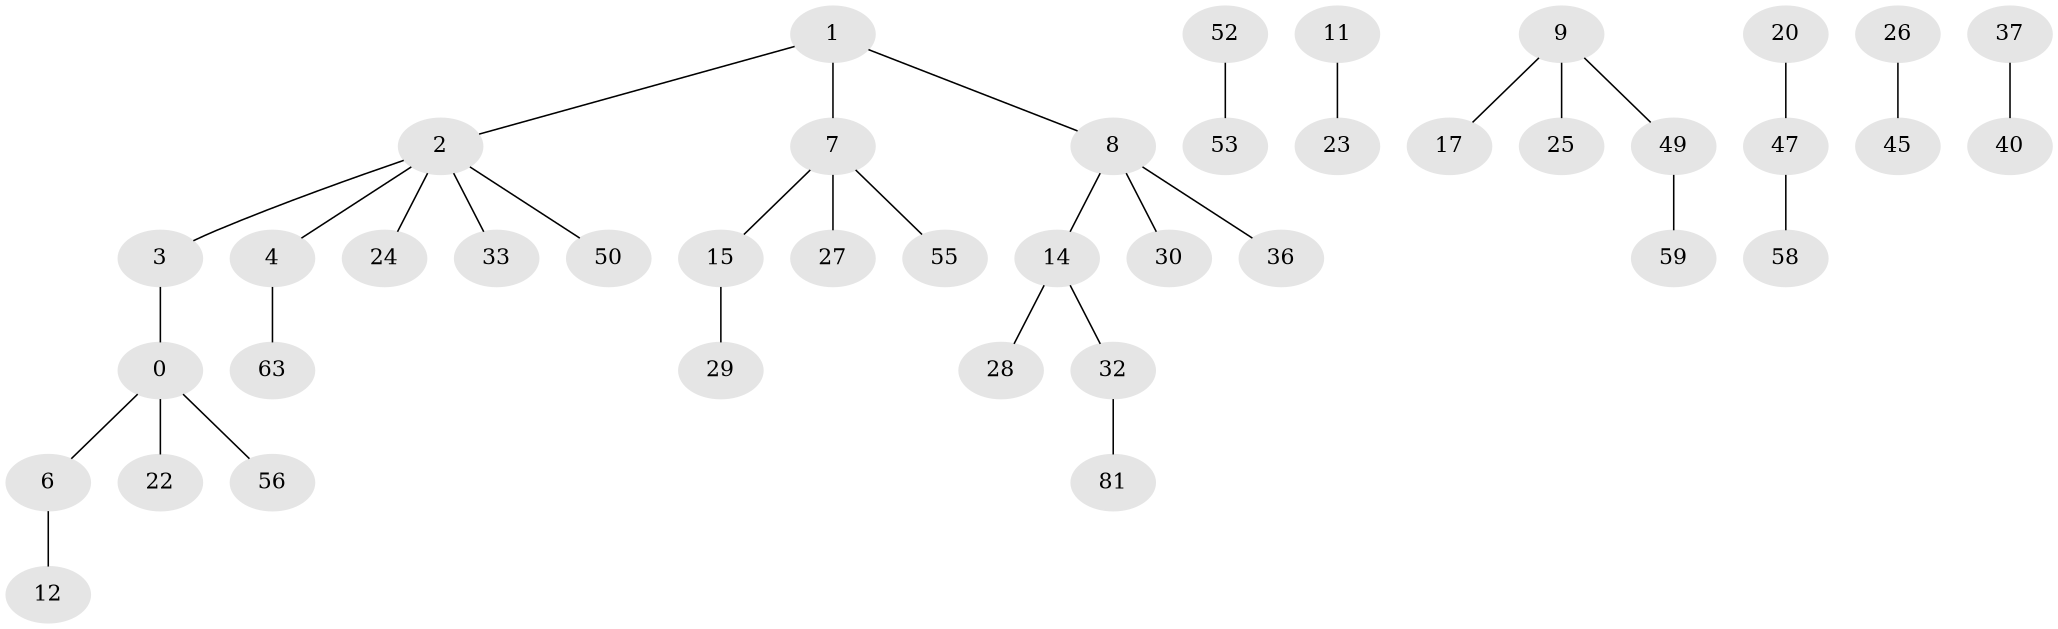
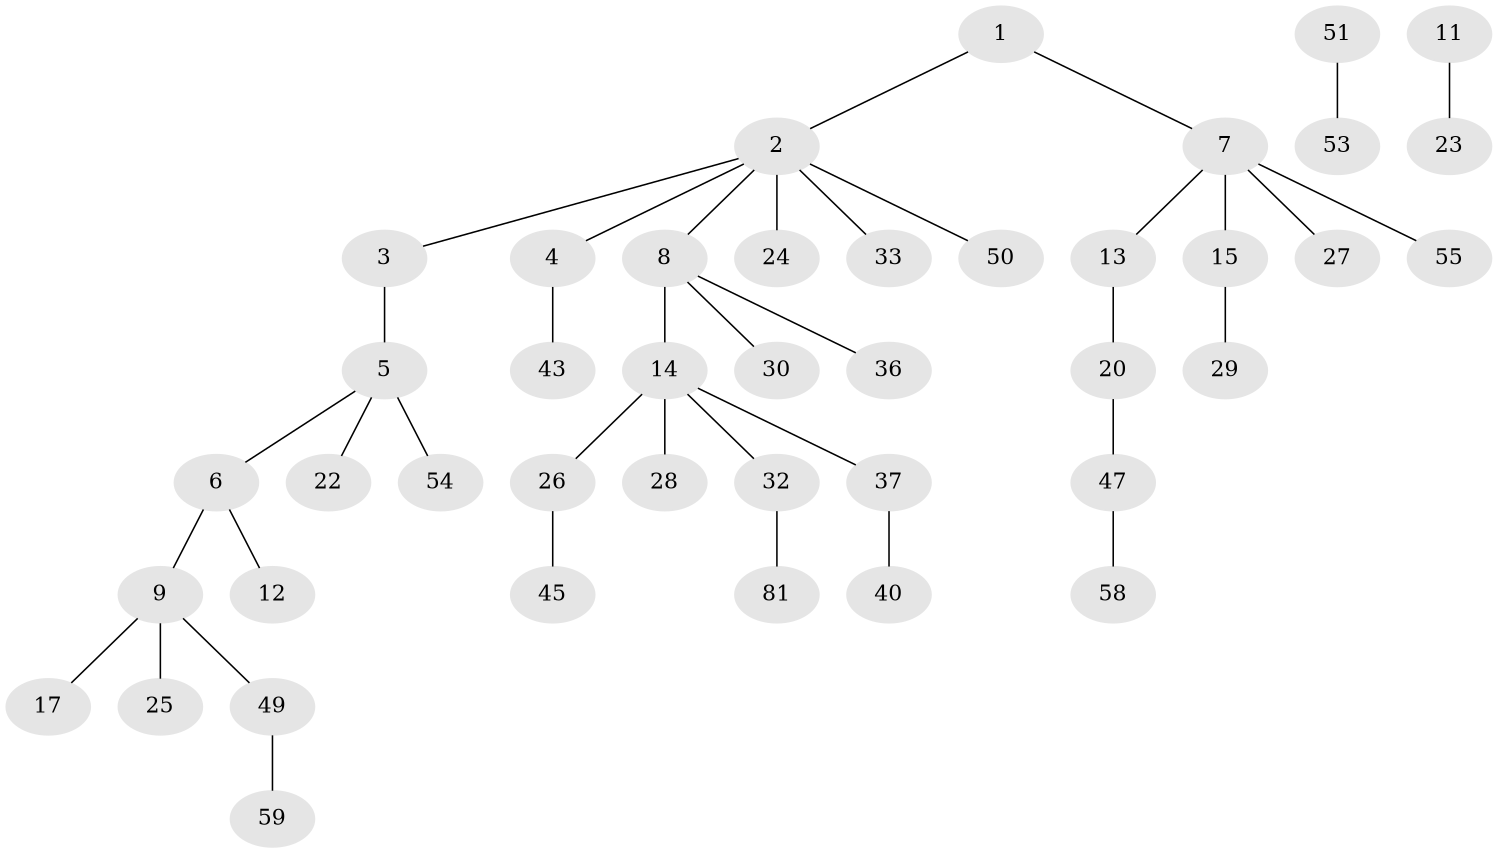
node "52": label "52" -> "51"
edge "1" -- "8": now "2" -- "8"
node "13": added
node "0": label "0" -> "5"
node "63": label "63" -> "43"
edge "14" -- "26": added
edge "14" -- "37": added
node "56": label "56" -> "54"
edge "6" -- "9": added
